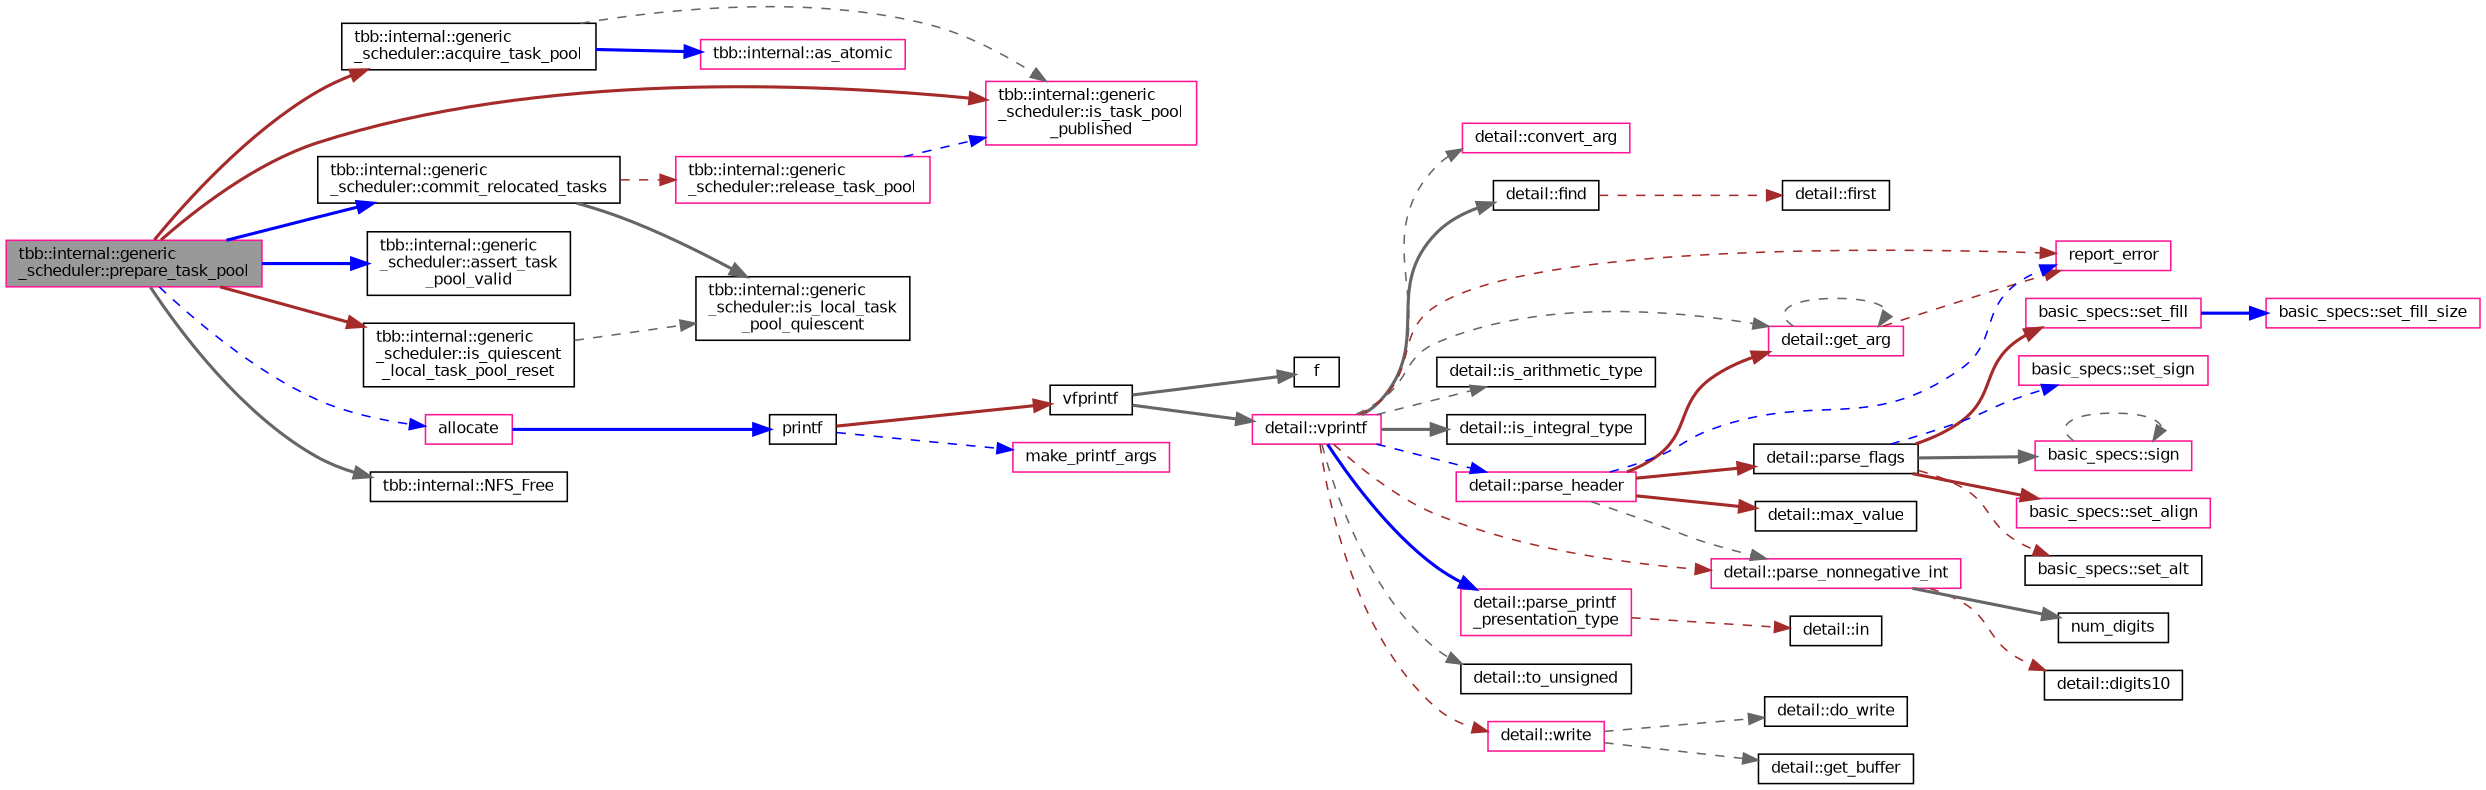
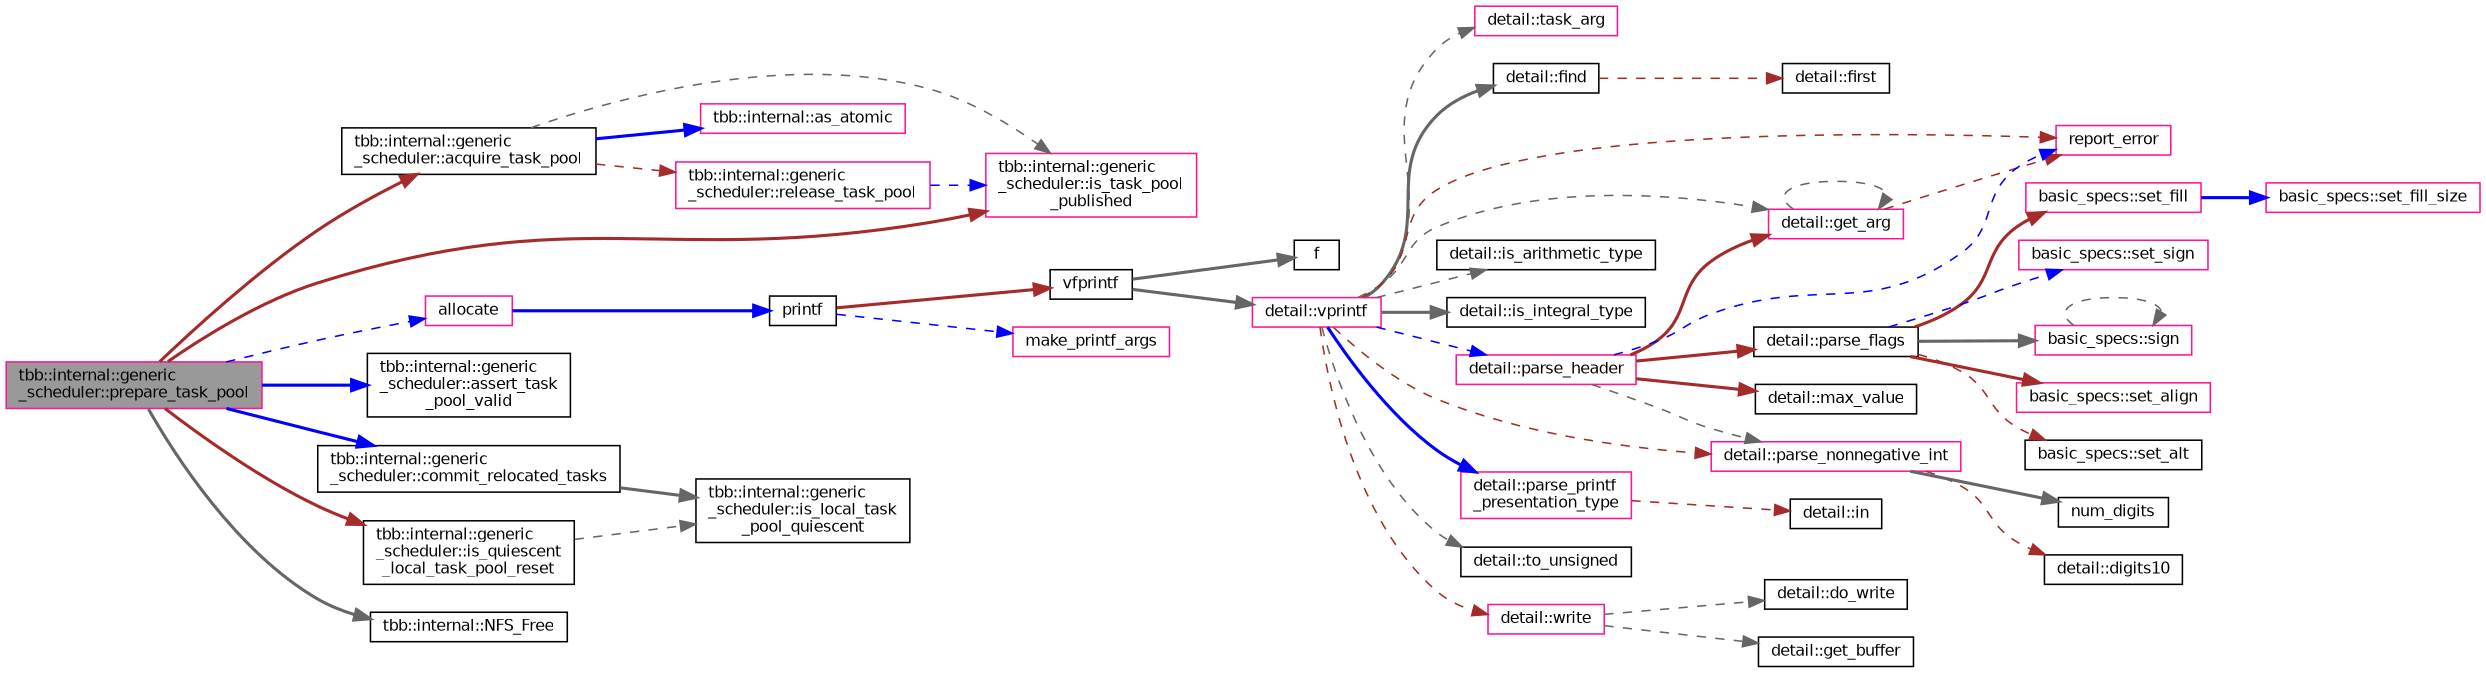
node "detail::convert_arg": label "detail::convert_arg" -> "detail::task_arg"
edge "tbb::internal::generic _scheduler::commit_relocated_tasks" -> "tbb::internal::generic _scheduler::release_task_pool": now "tbb::internal::generic _scheduler::acquire_task_pool" -> "tbb::internal::generic _scheduler::release_task_pool"
